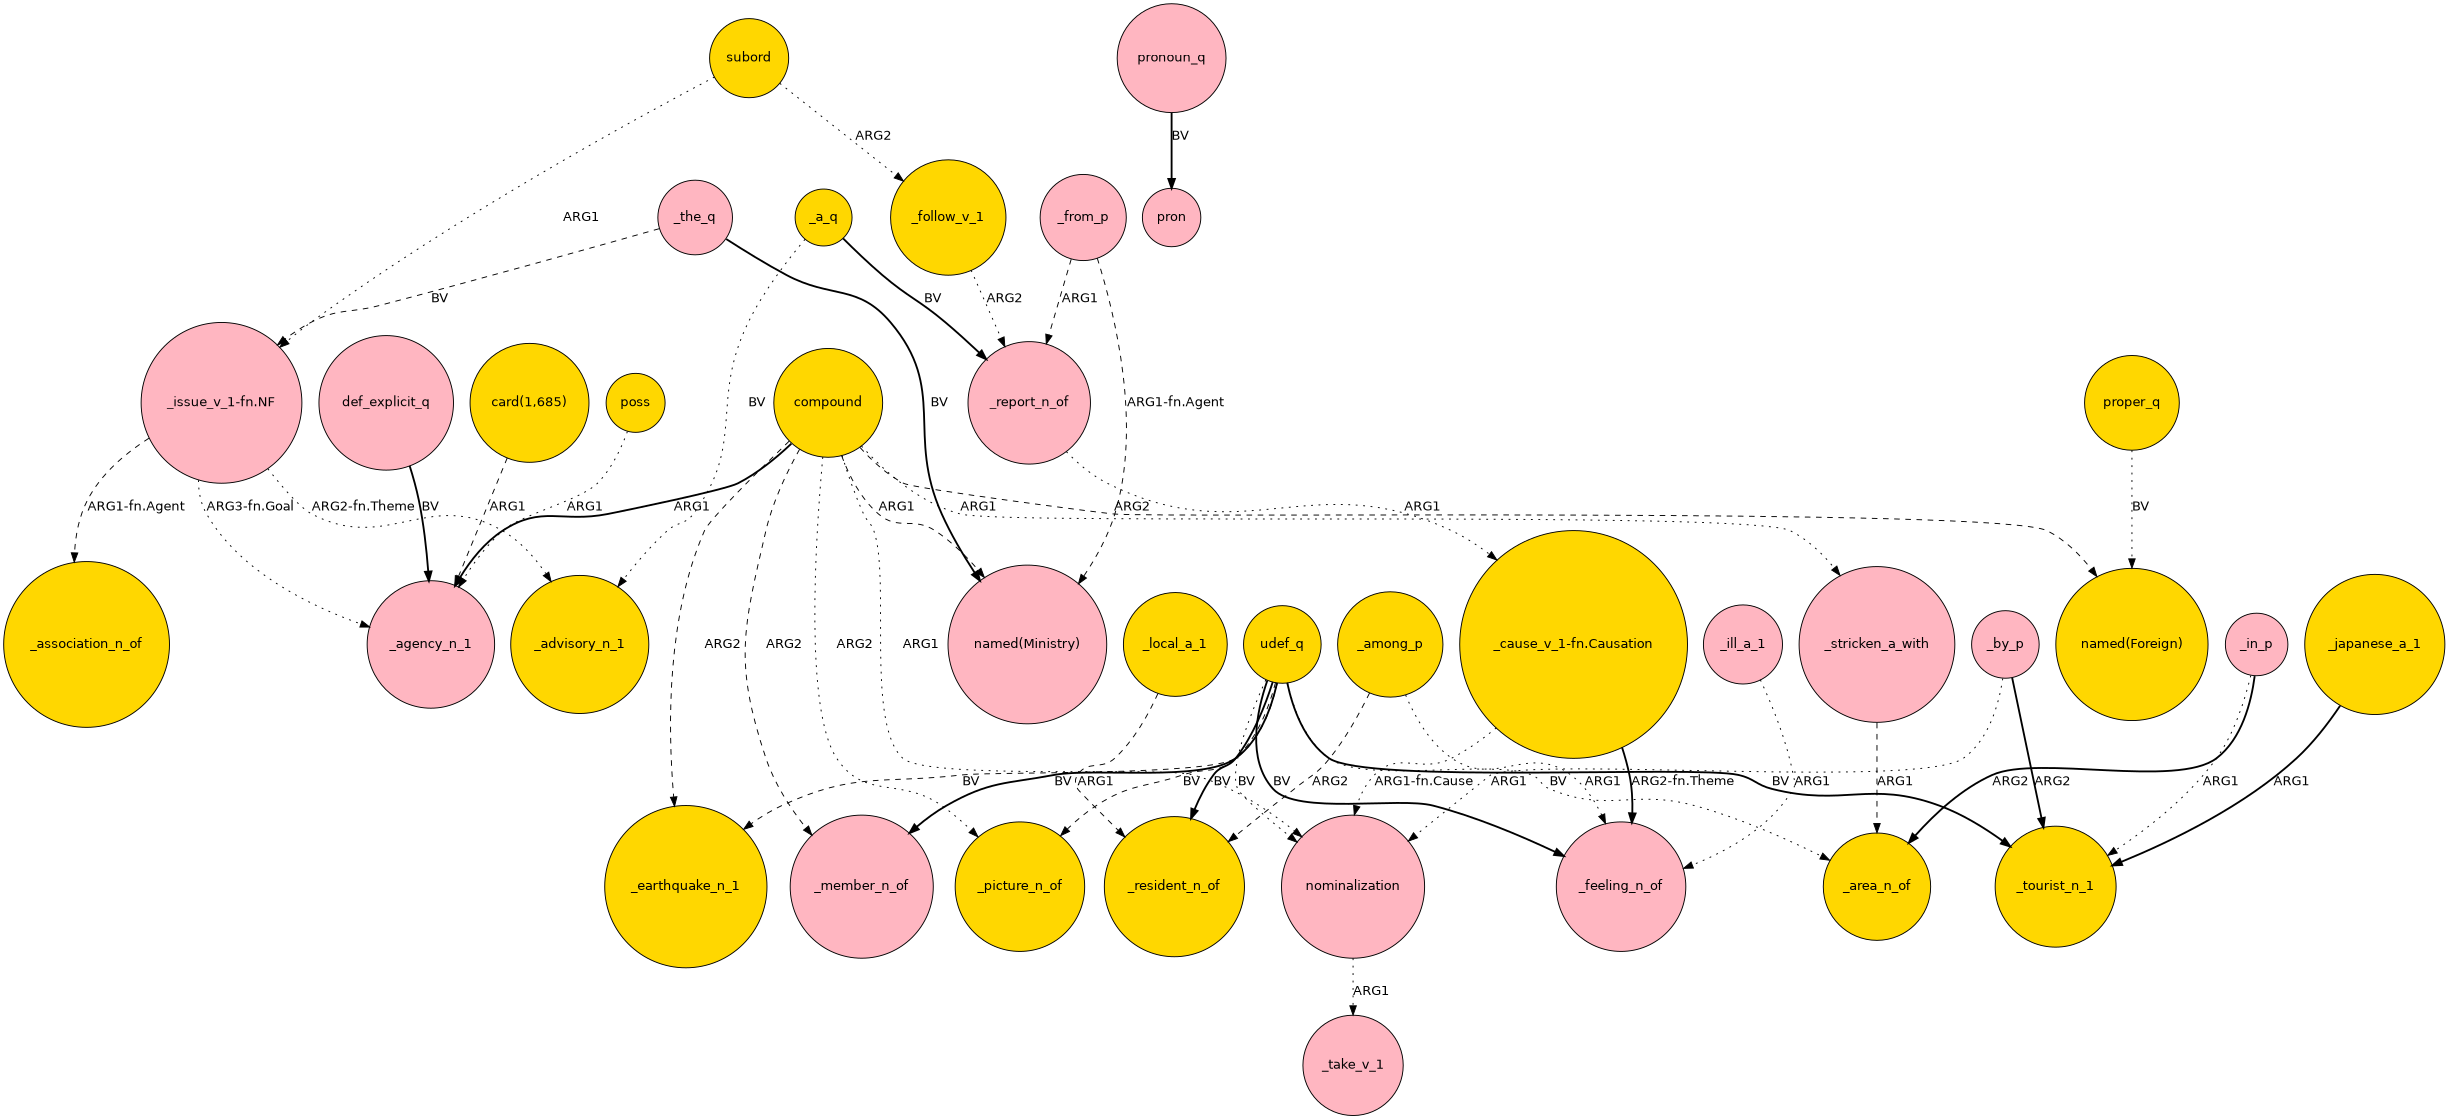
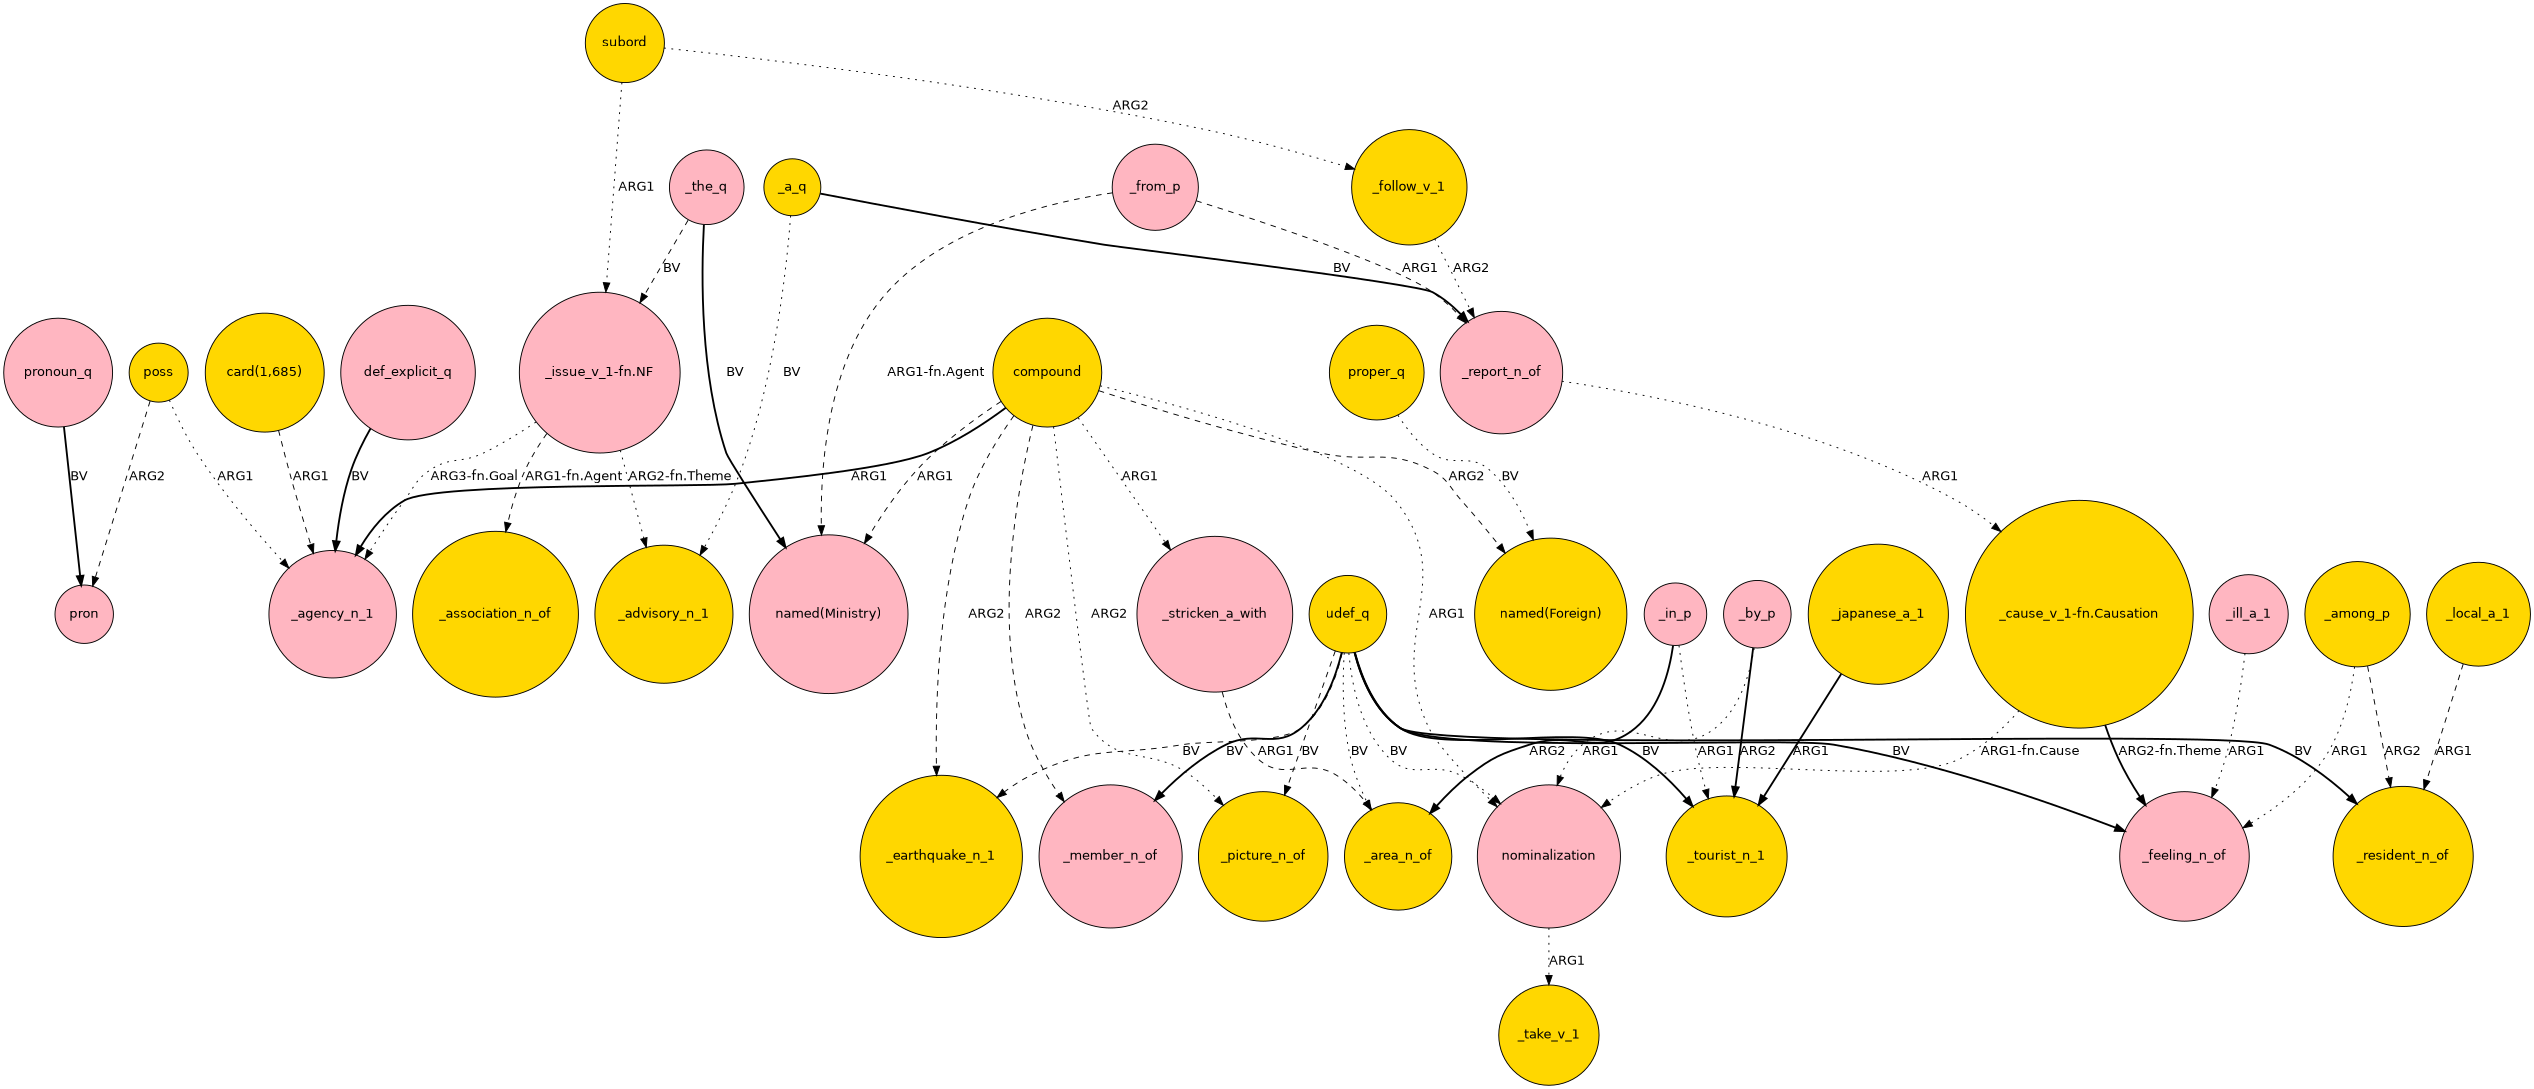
edge "poss" -> "pron": added, label "ARG2"
node "_take_v_1": fillcolor lightpink -> gold
